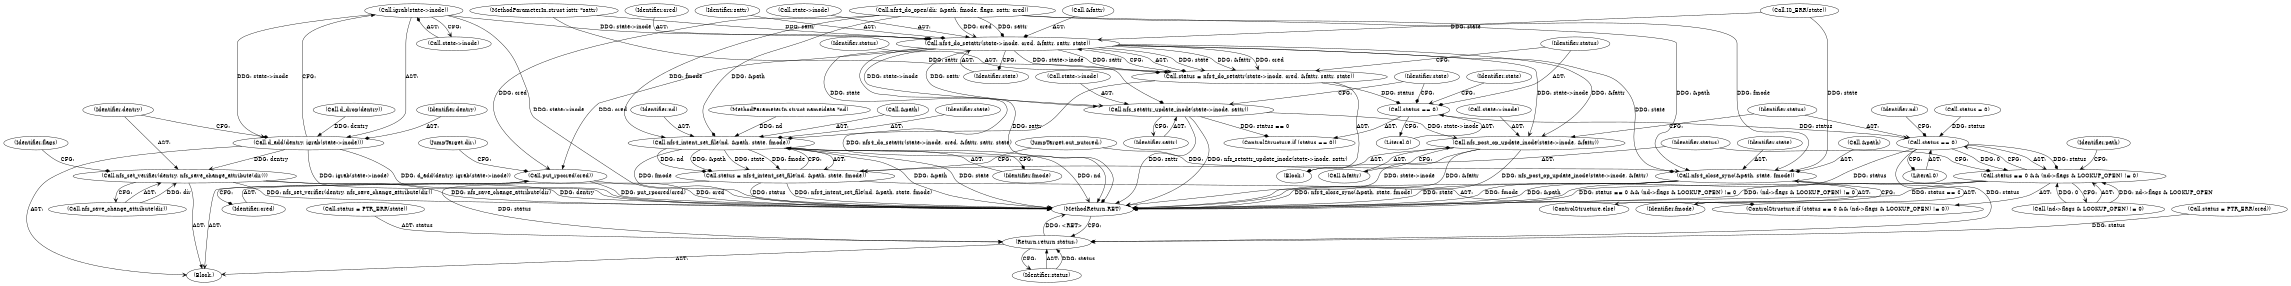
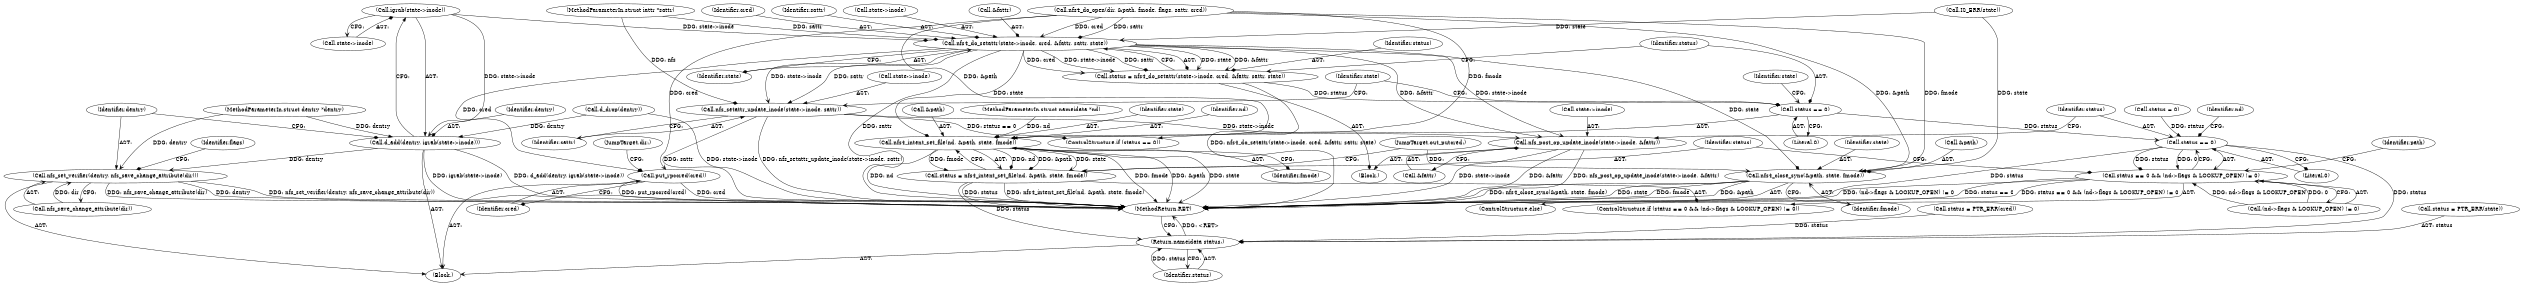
edge "(MethodParameterIn,struct iattr *sattr)" -> "(Call,nfs_setattr_update_inode(state->inode, sattr))": label "DDG: sattr" -> "DDG: nfs"
node "(MethodParameterIn,struct dentry *dentry)": added
edge "(Call,igrab(state->inode))" -> "(MethodReturn,RET)": now "(Call,d_drop(dentry))" -> "(MethodReturn,RET)"
node "(Return,return status;)": label "(Return,return status;)" -> "(Return,nameidata status;)"
